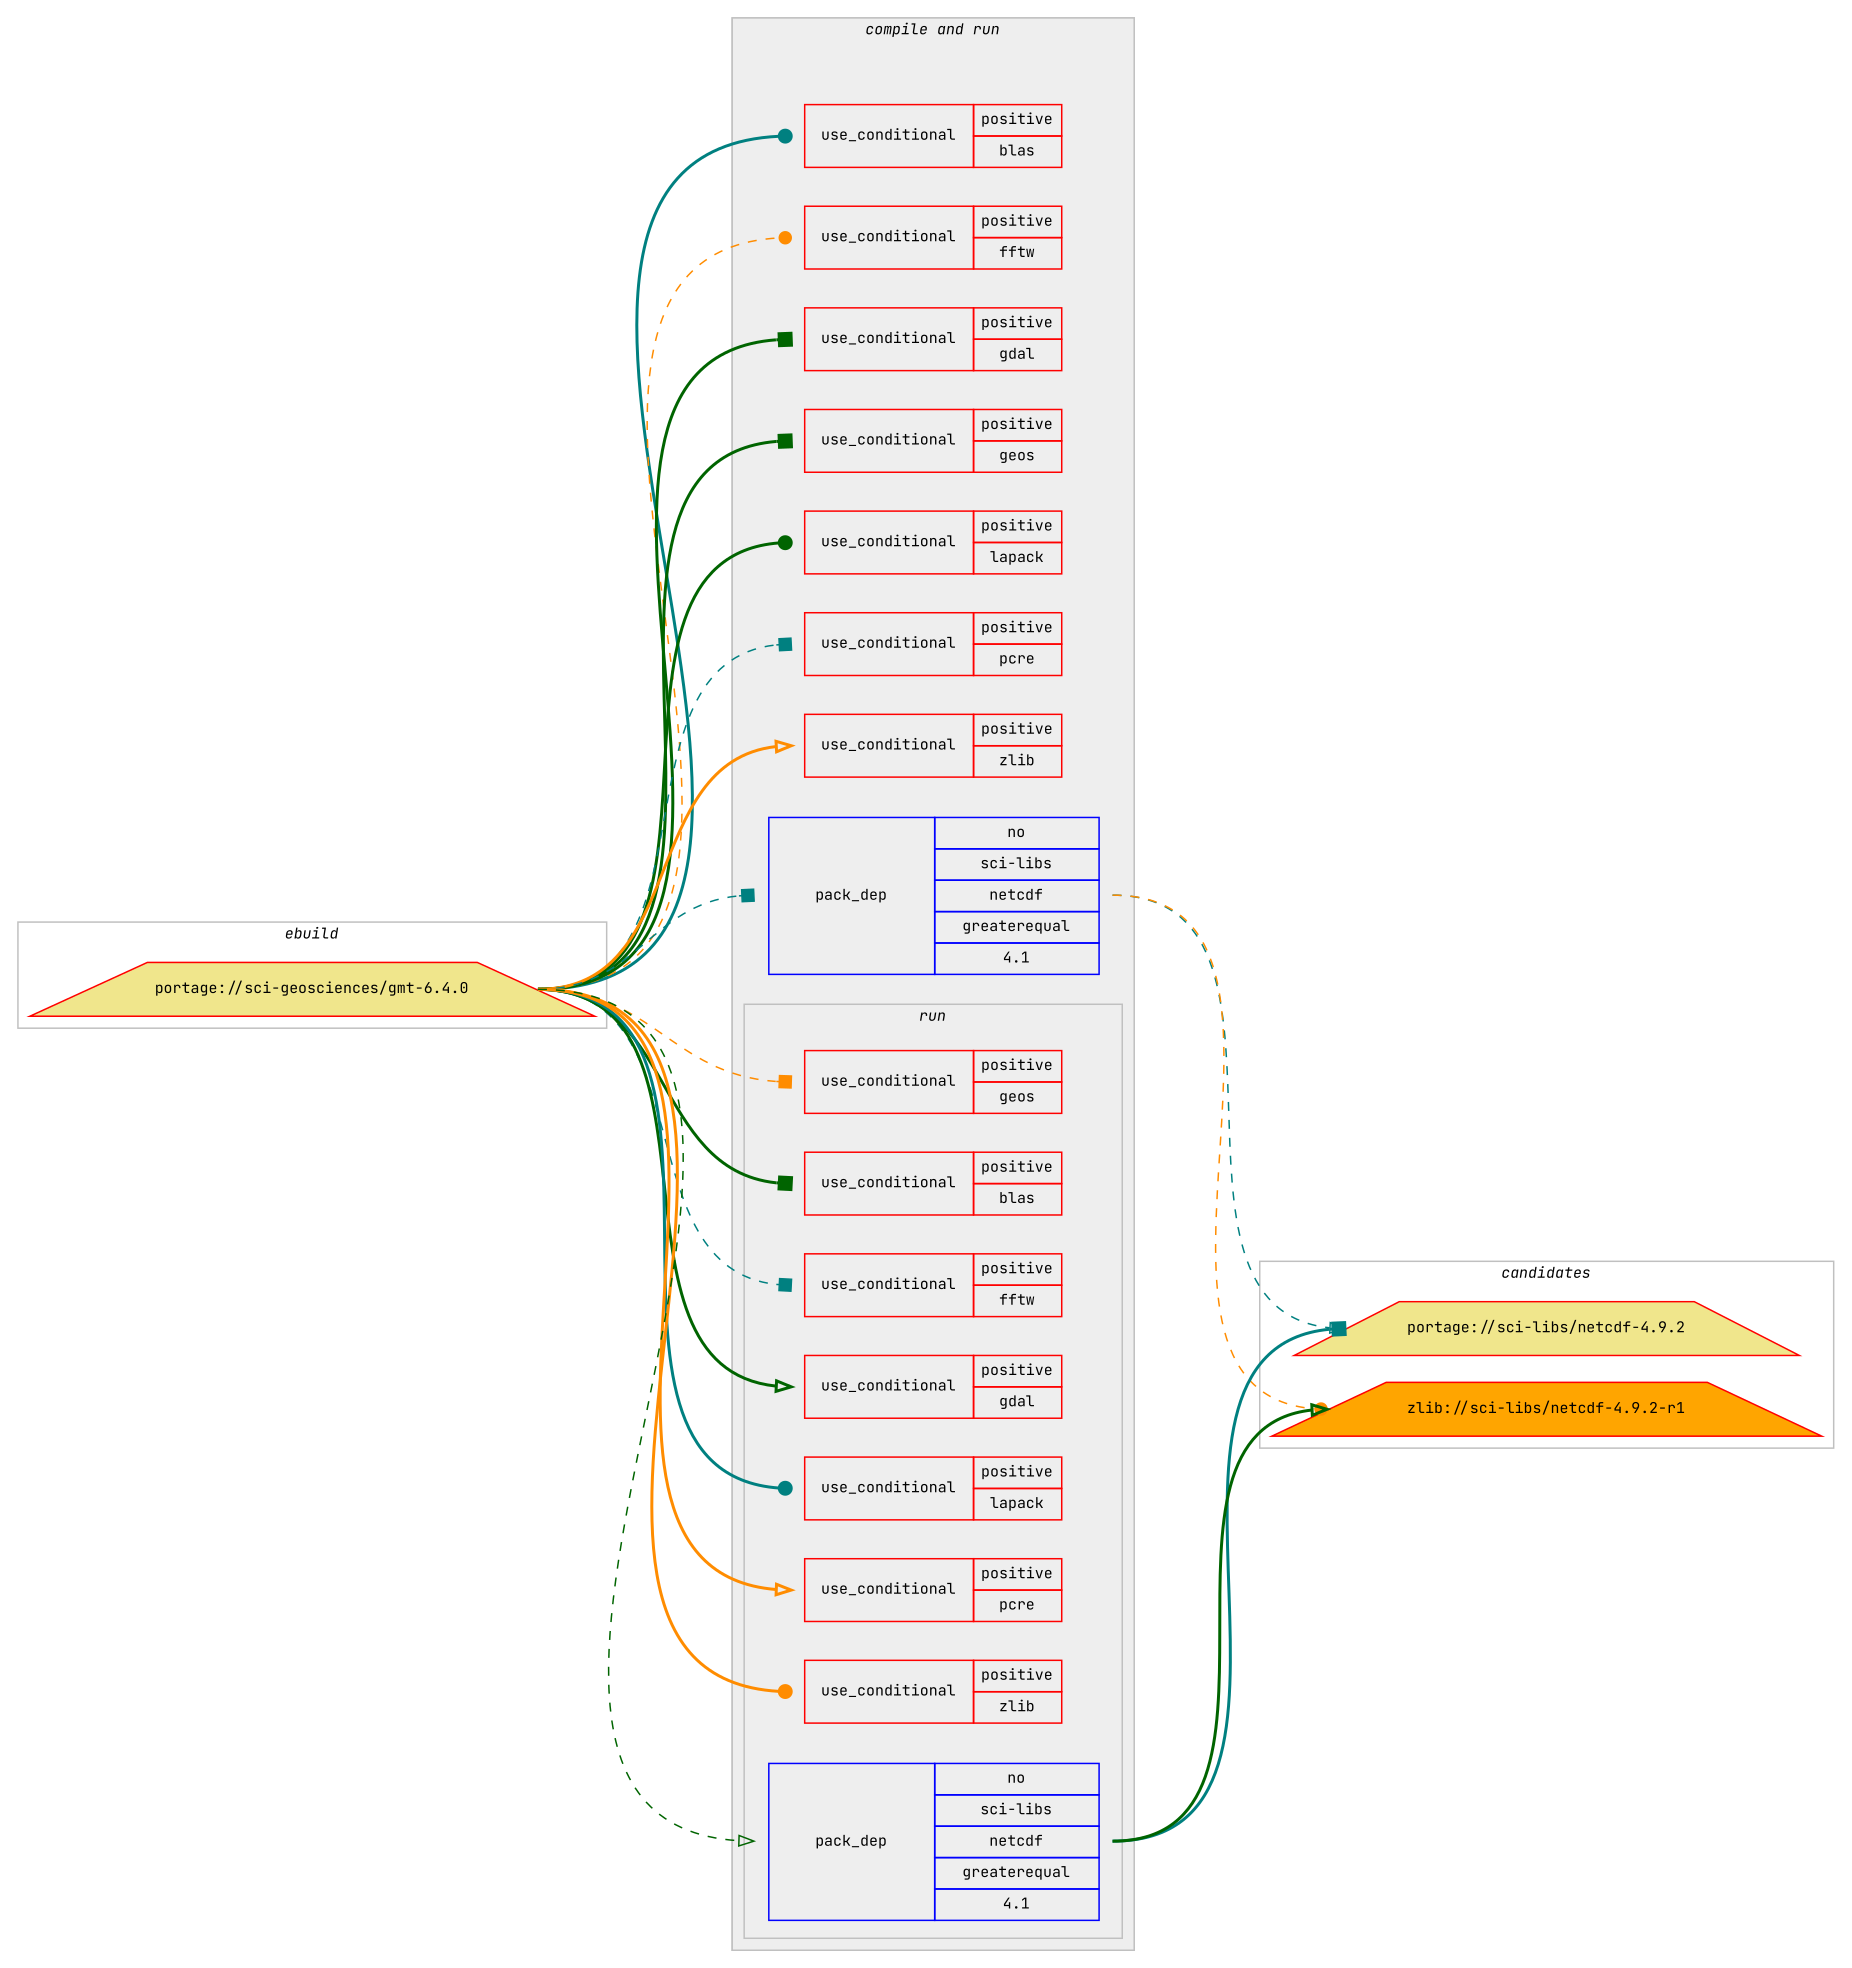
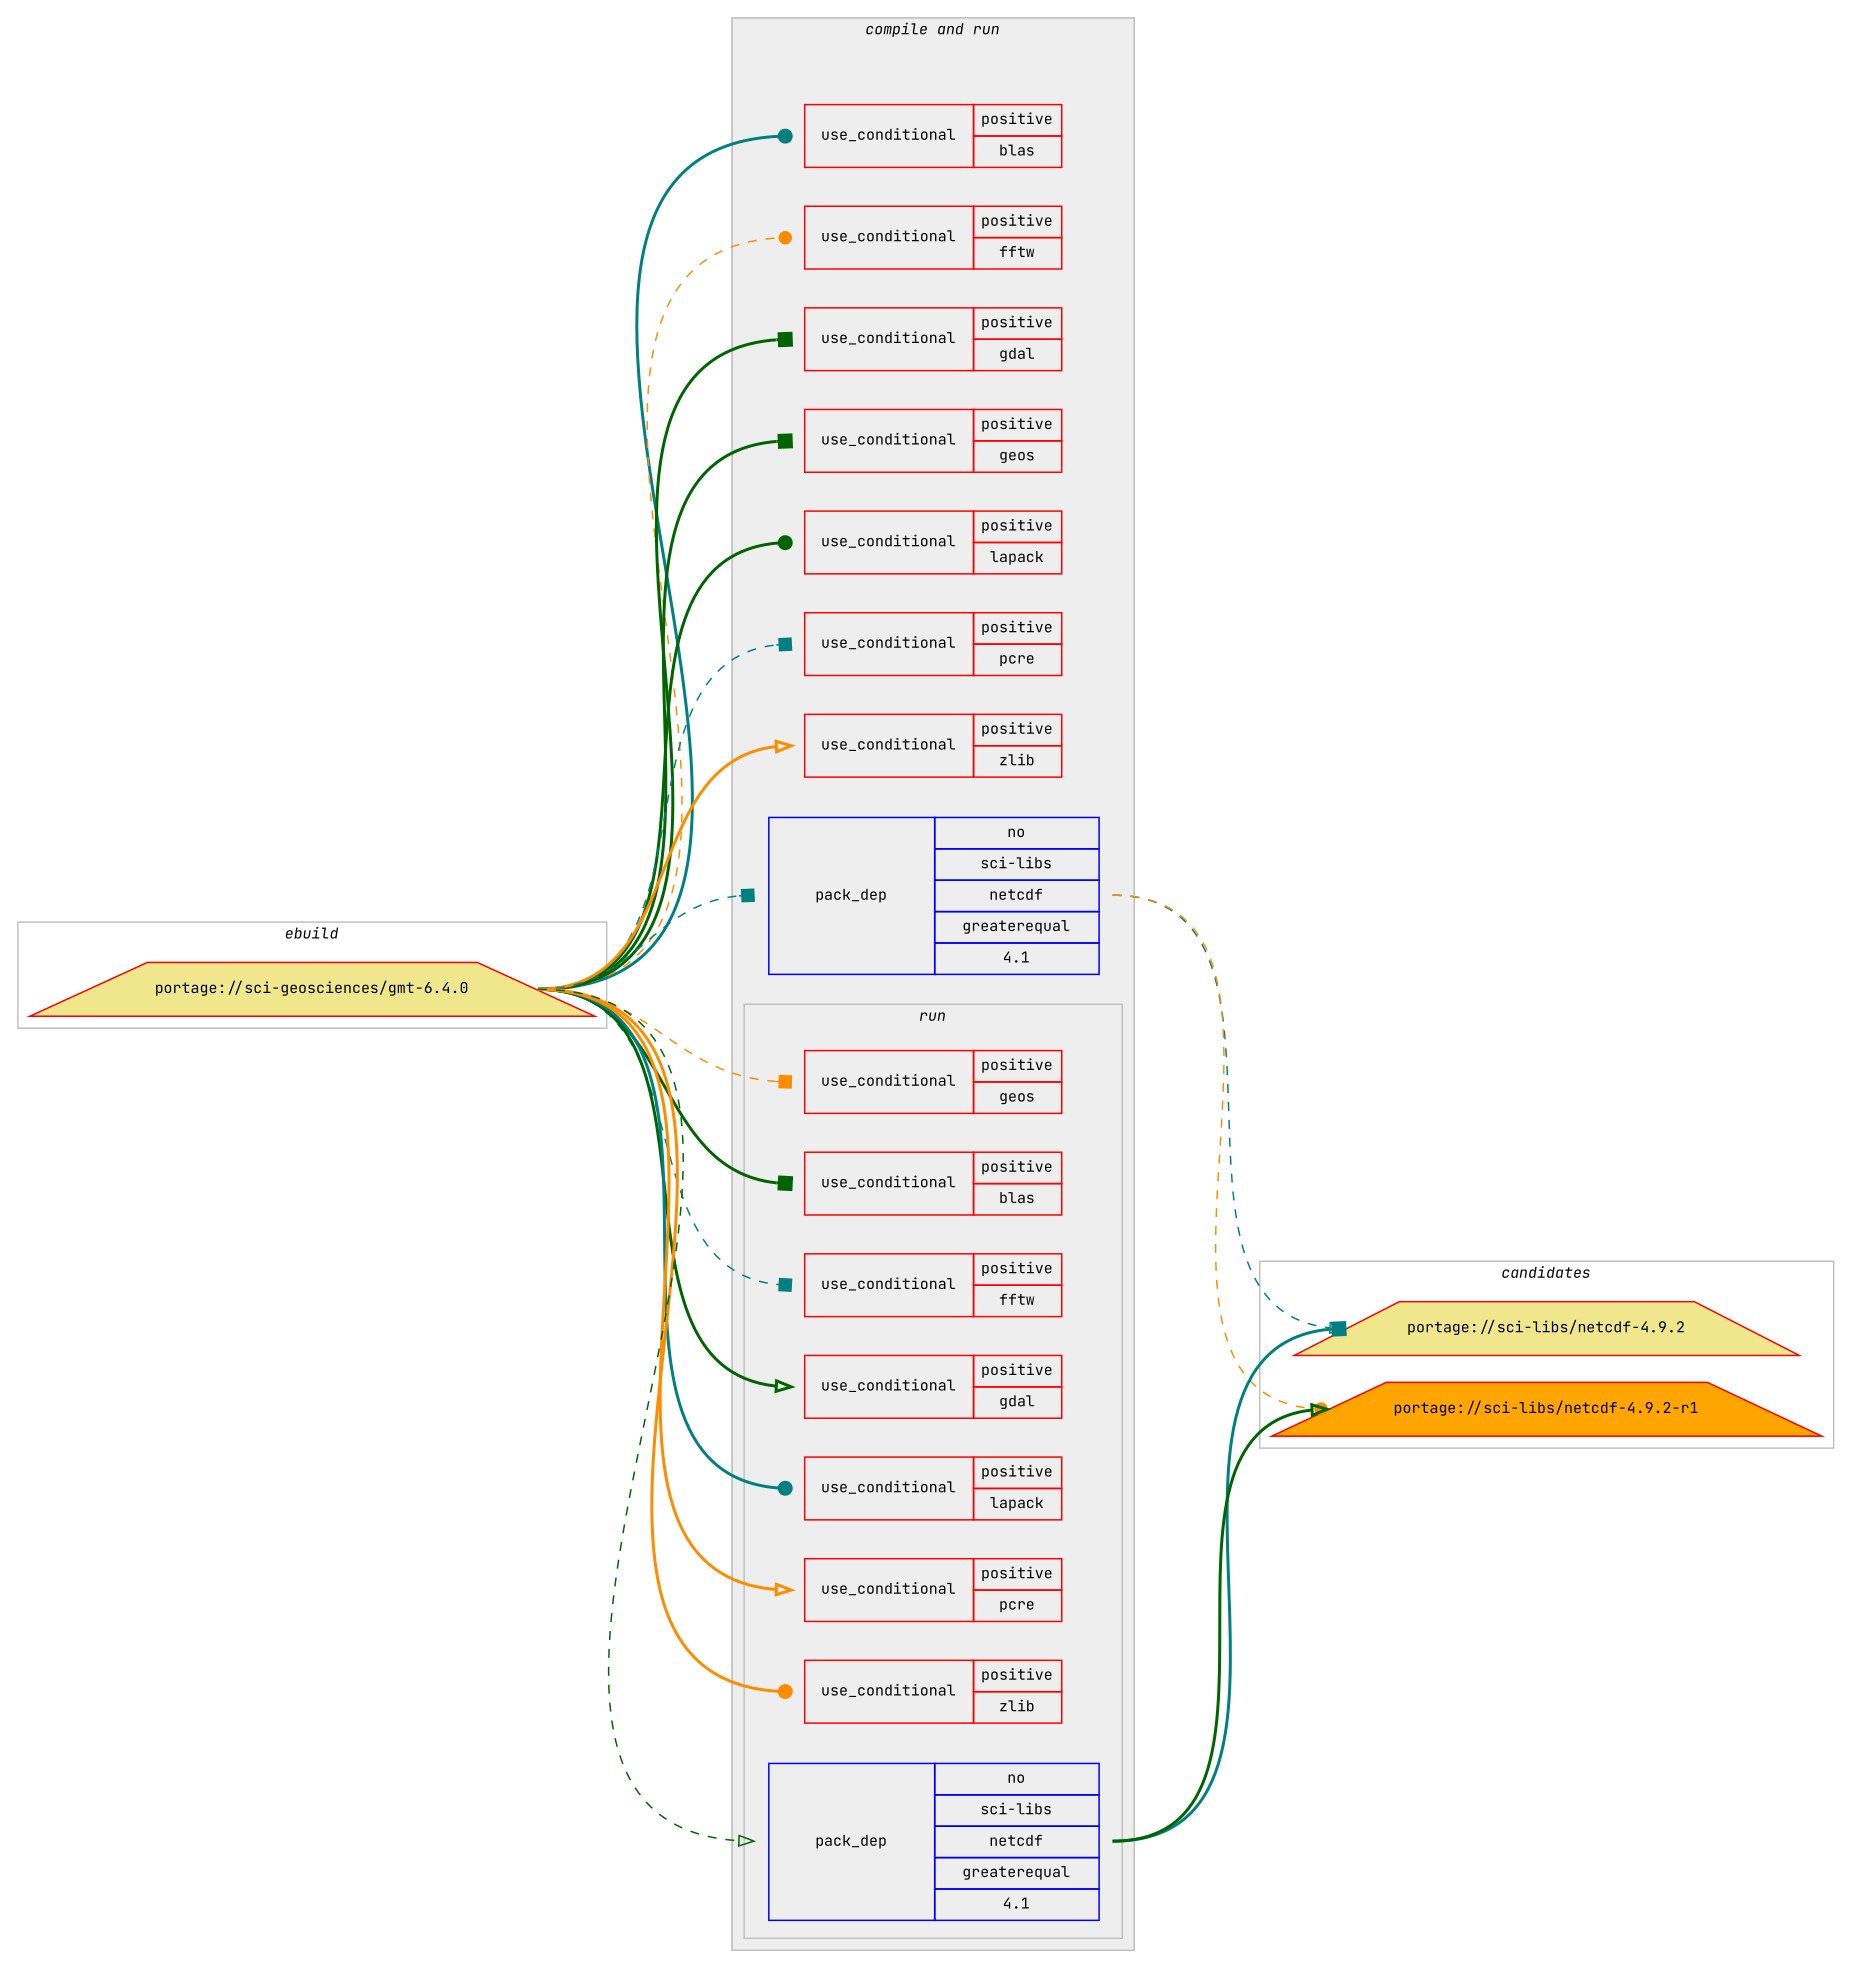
node "zlib://sci-libs/netcdf-4.9.2-r1": label "zlib://sci-libs/netcdf-4.9.2-r1" -> "portage://sci-libs/netcdf-4.9.2-r1"
